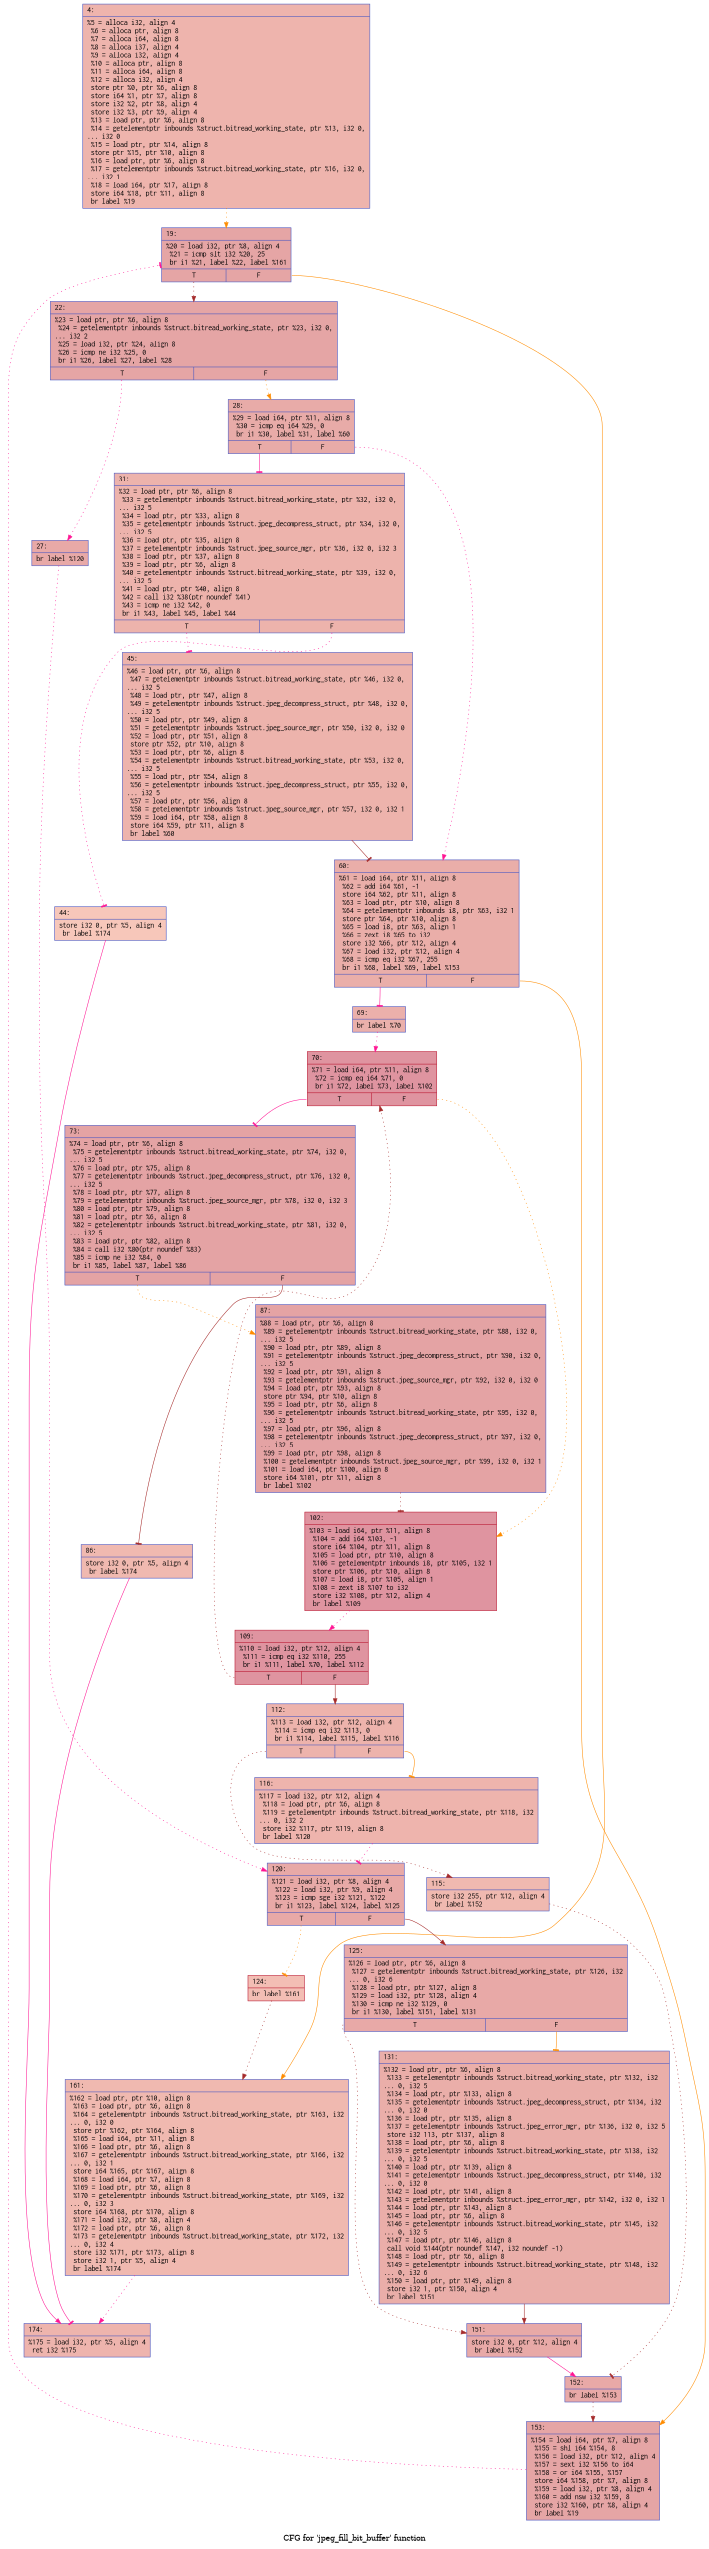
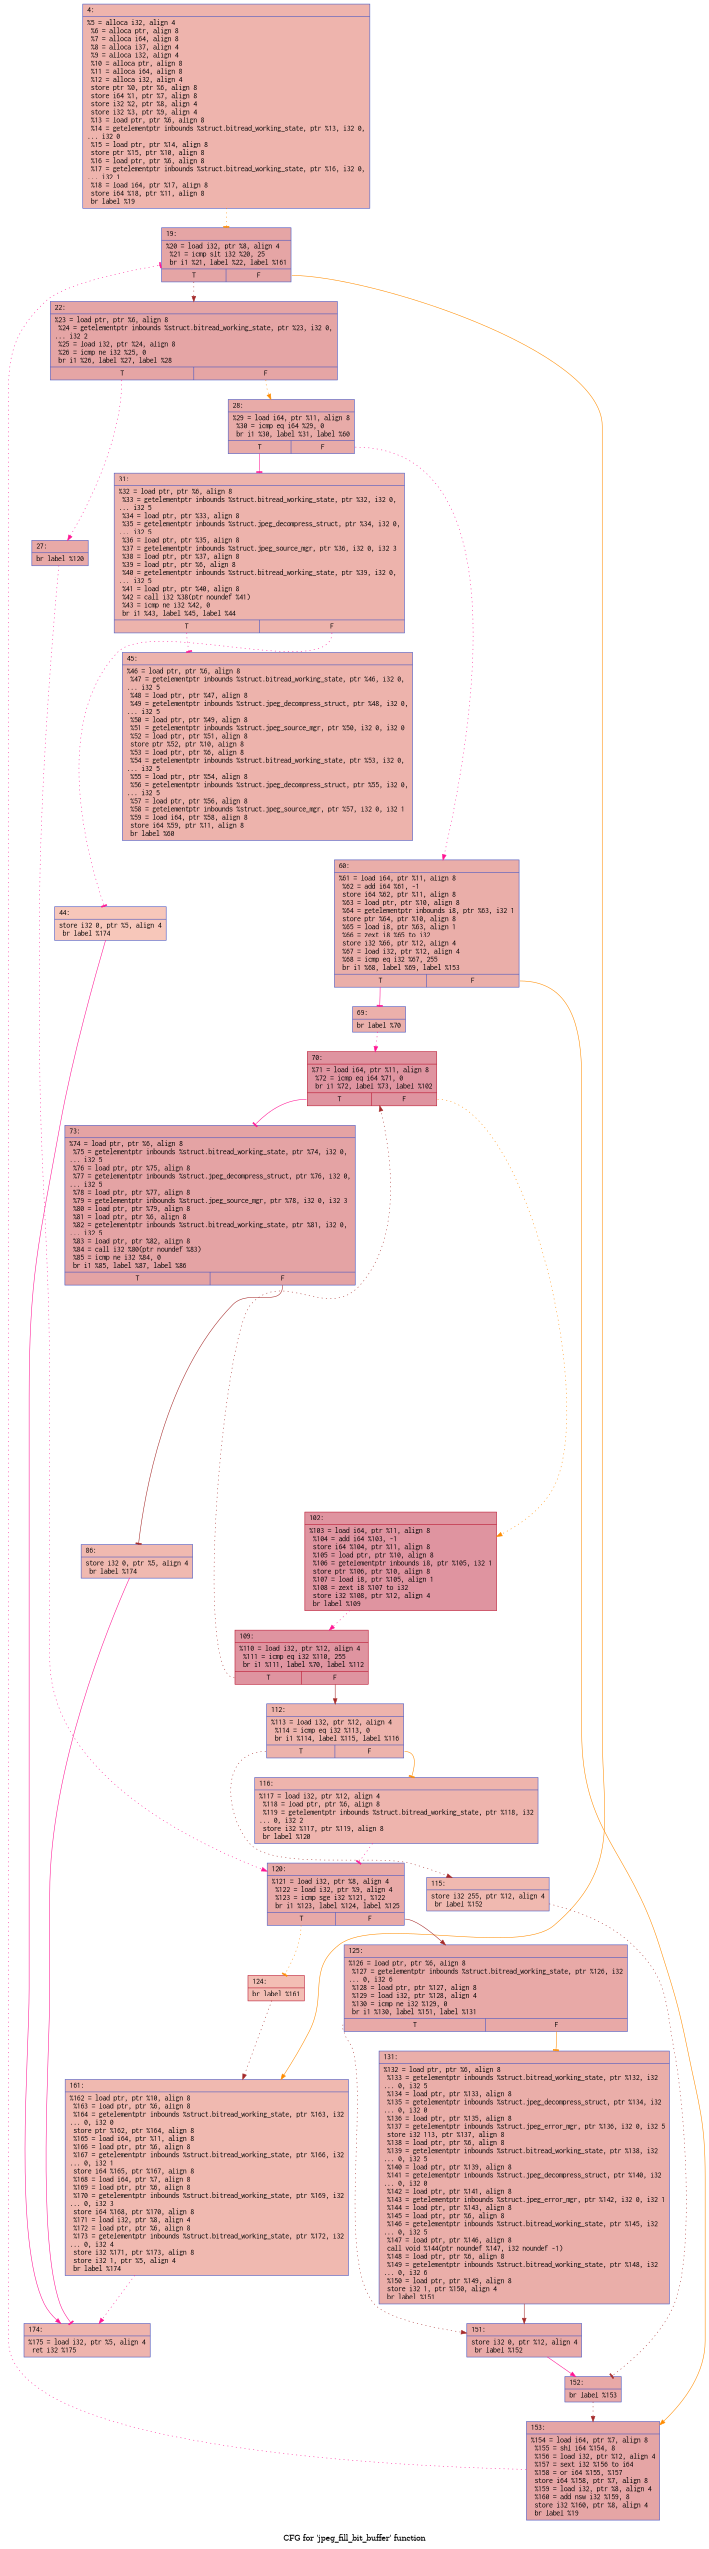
edge "4:" -> "19:": arrowhead normal -> tee
edge "45:" -> "60:": removed
node "87:": removed
